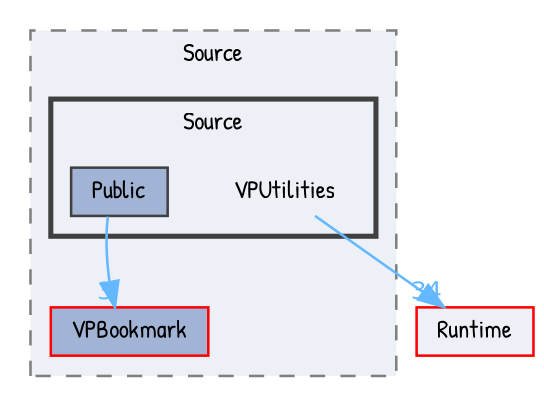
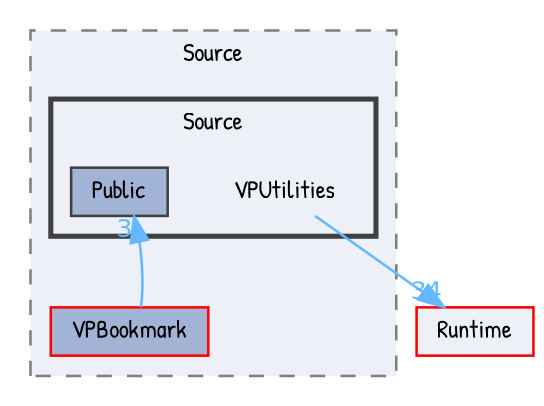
edge "Public" -> "VPBookmark": reversed
